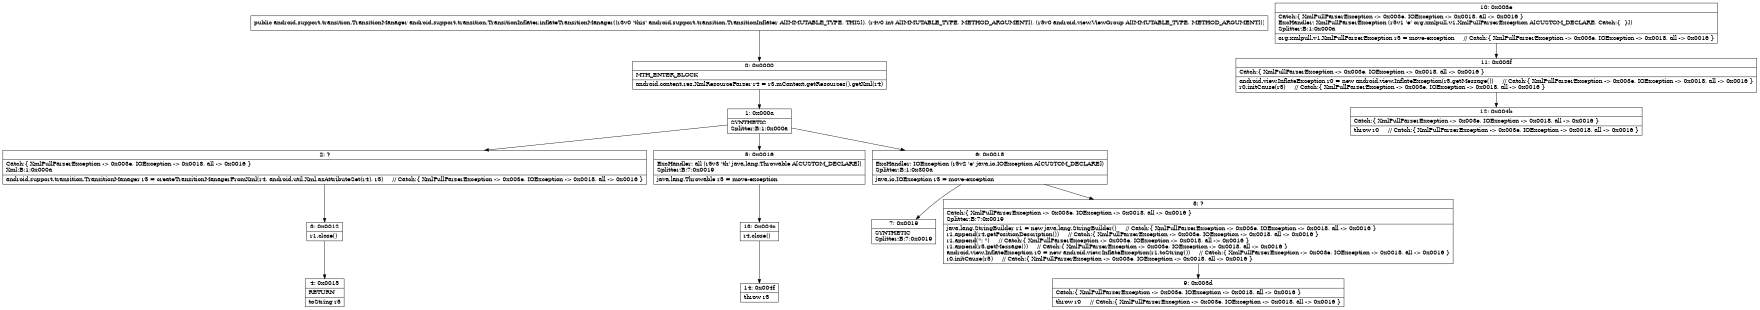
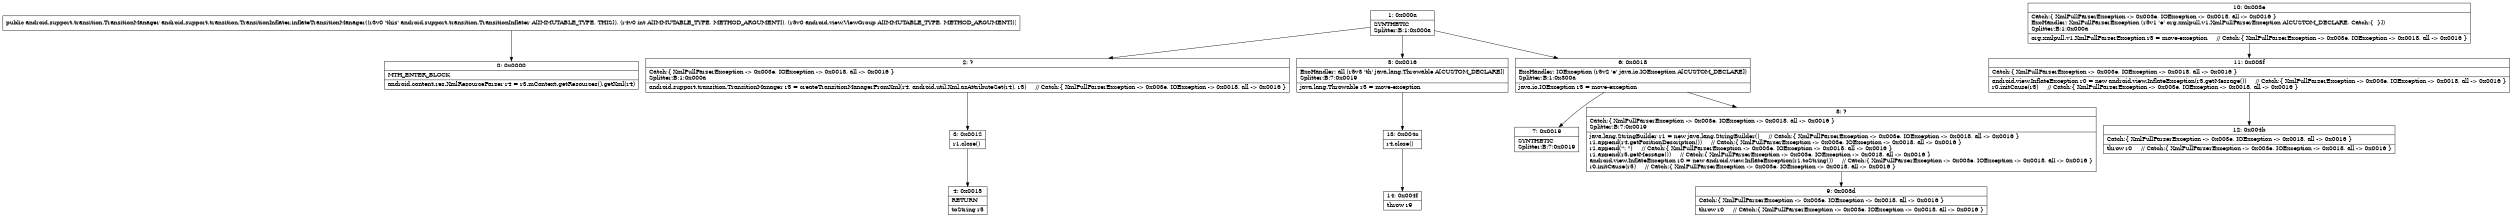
edge "0: 0x0000" -> "1: 0x000a": removed
node "2: ?": text "Xml:B:1:0x000a" -> "Splitter:B:1:0x000a"
node "14: 0x004f": text "throw r5" -> "throw r9"
